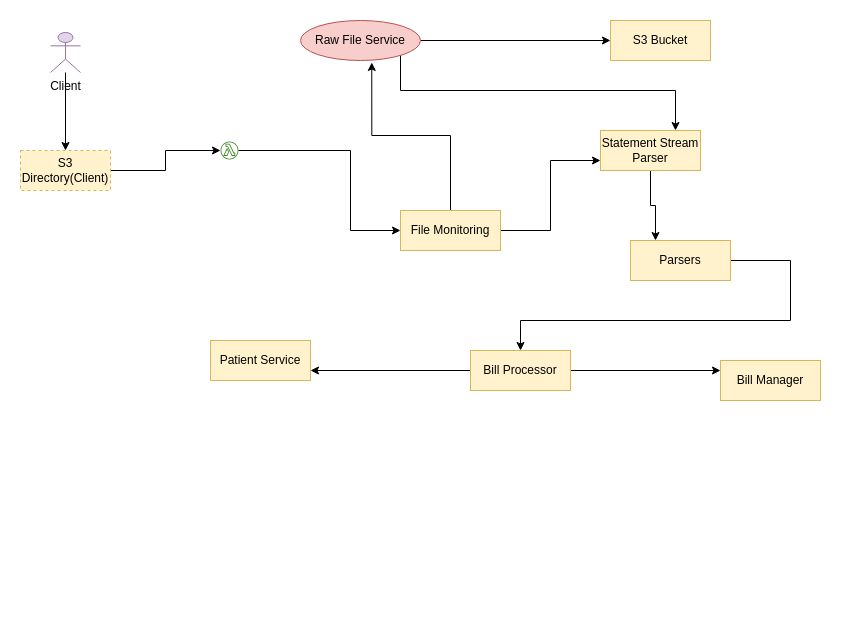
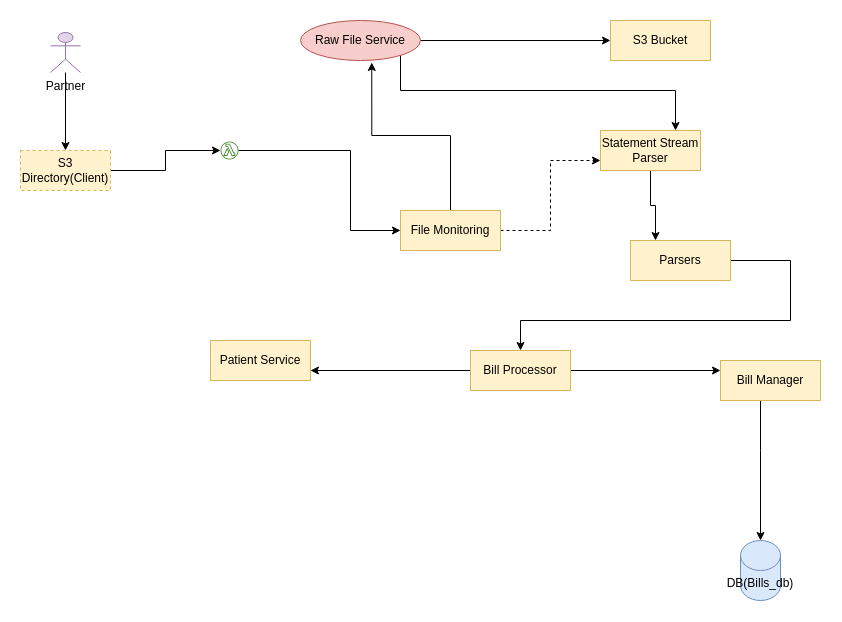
node "Client": label "Client" -> "Partner"
edge "File Monitoring" -> "Statement Stream Parser": style solid -> dashed
edge "Bill Manager" -> "DB(Bills_db)": added
node "DB(Bills_db)": added
